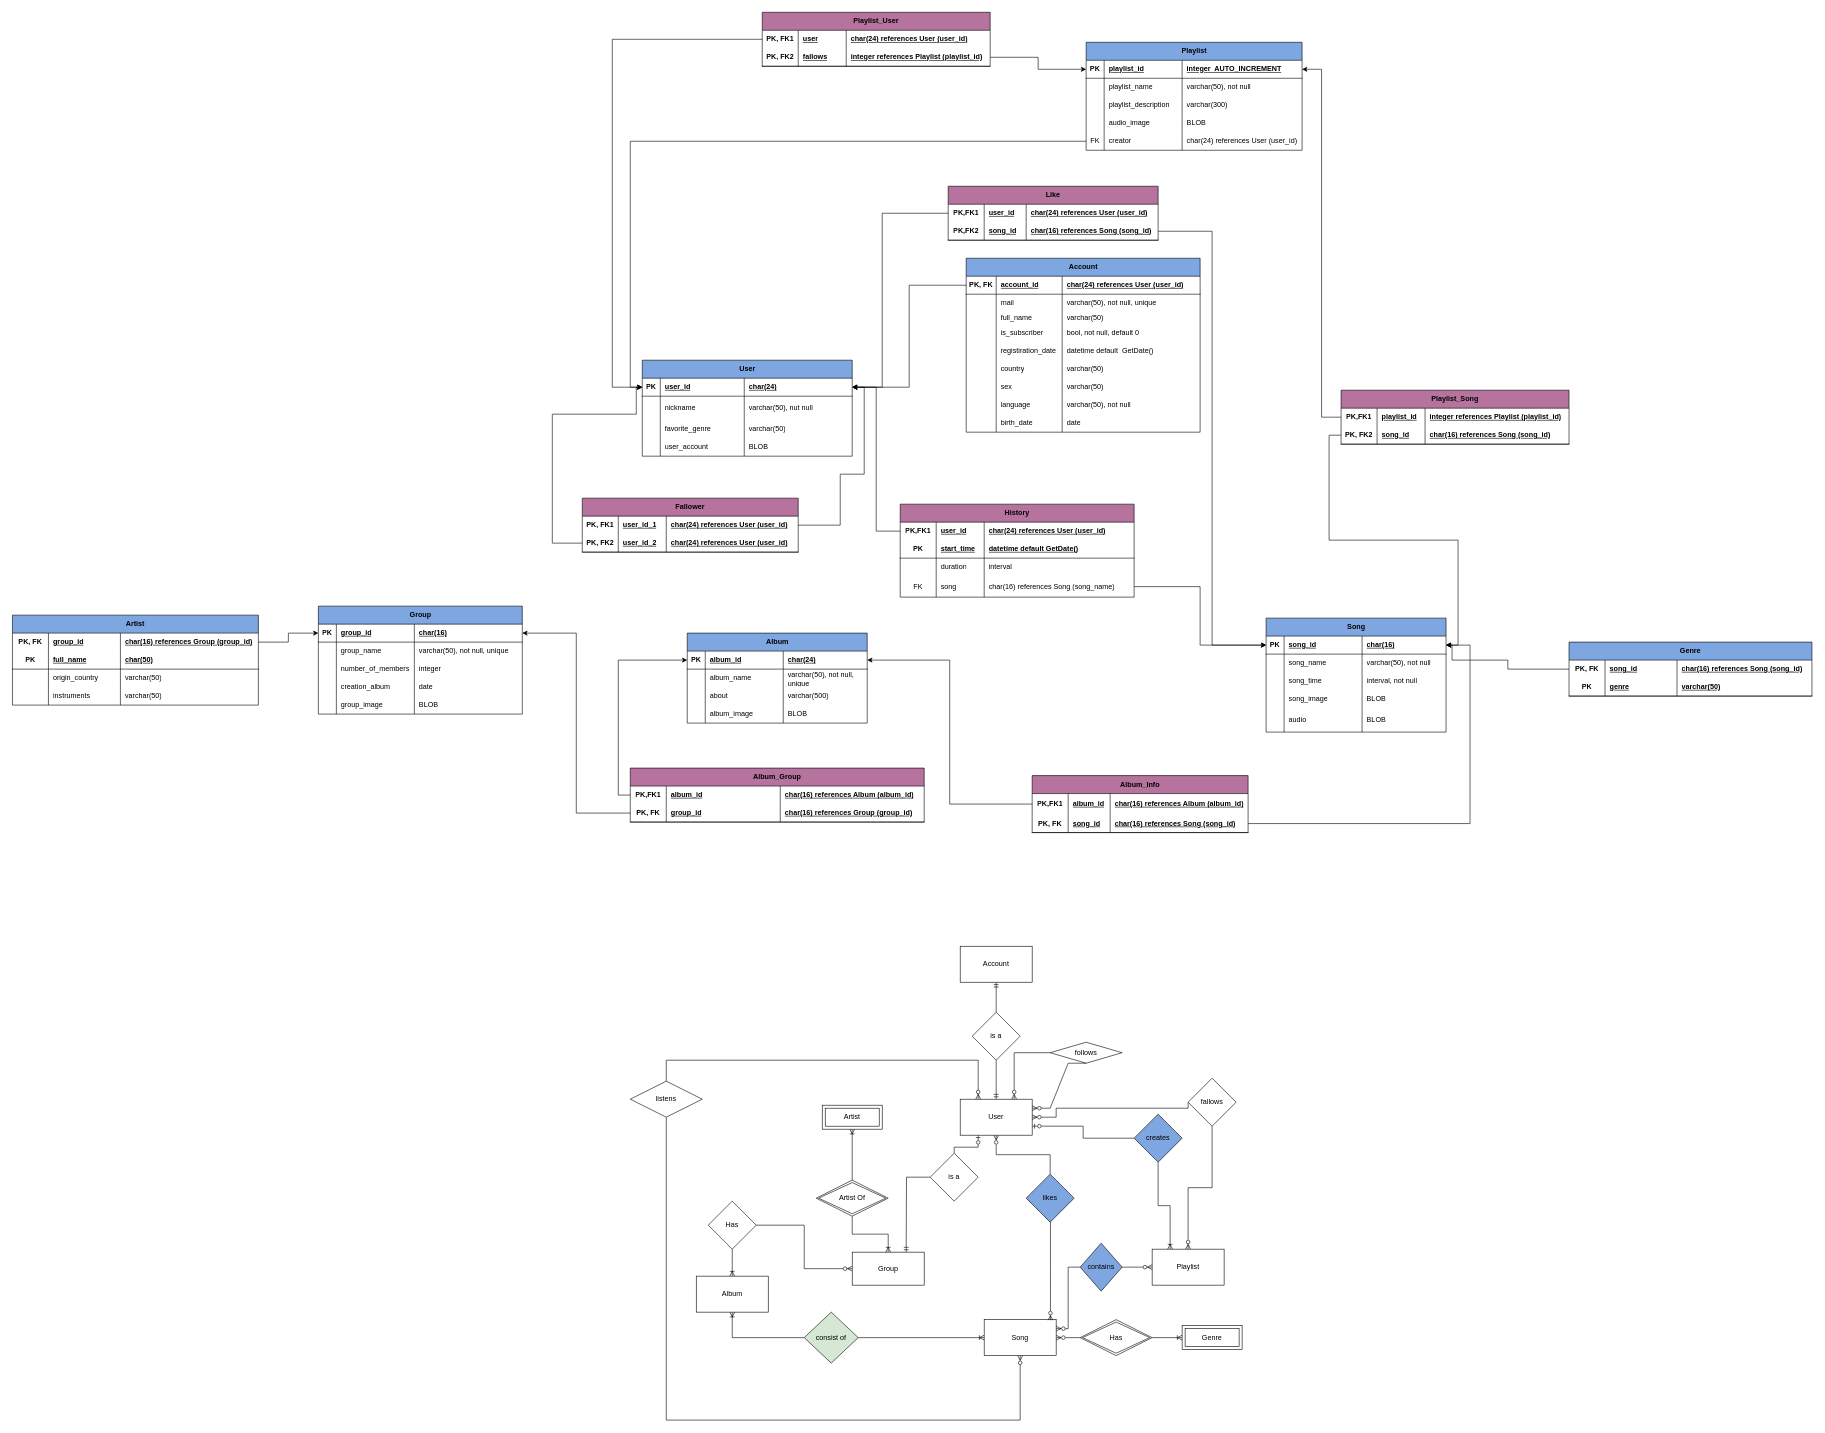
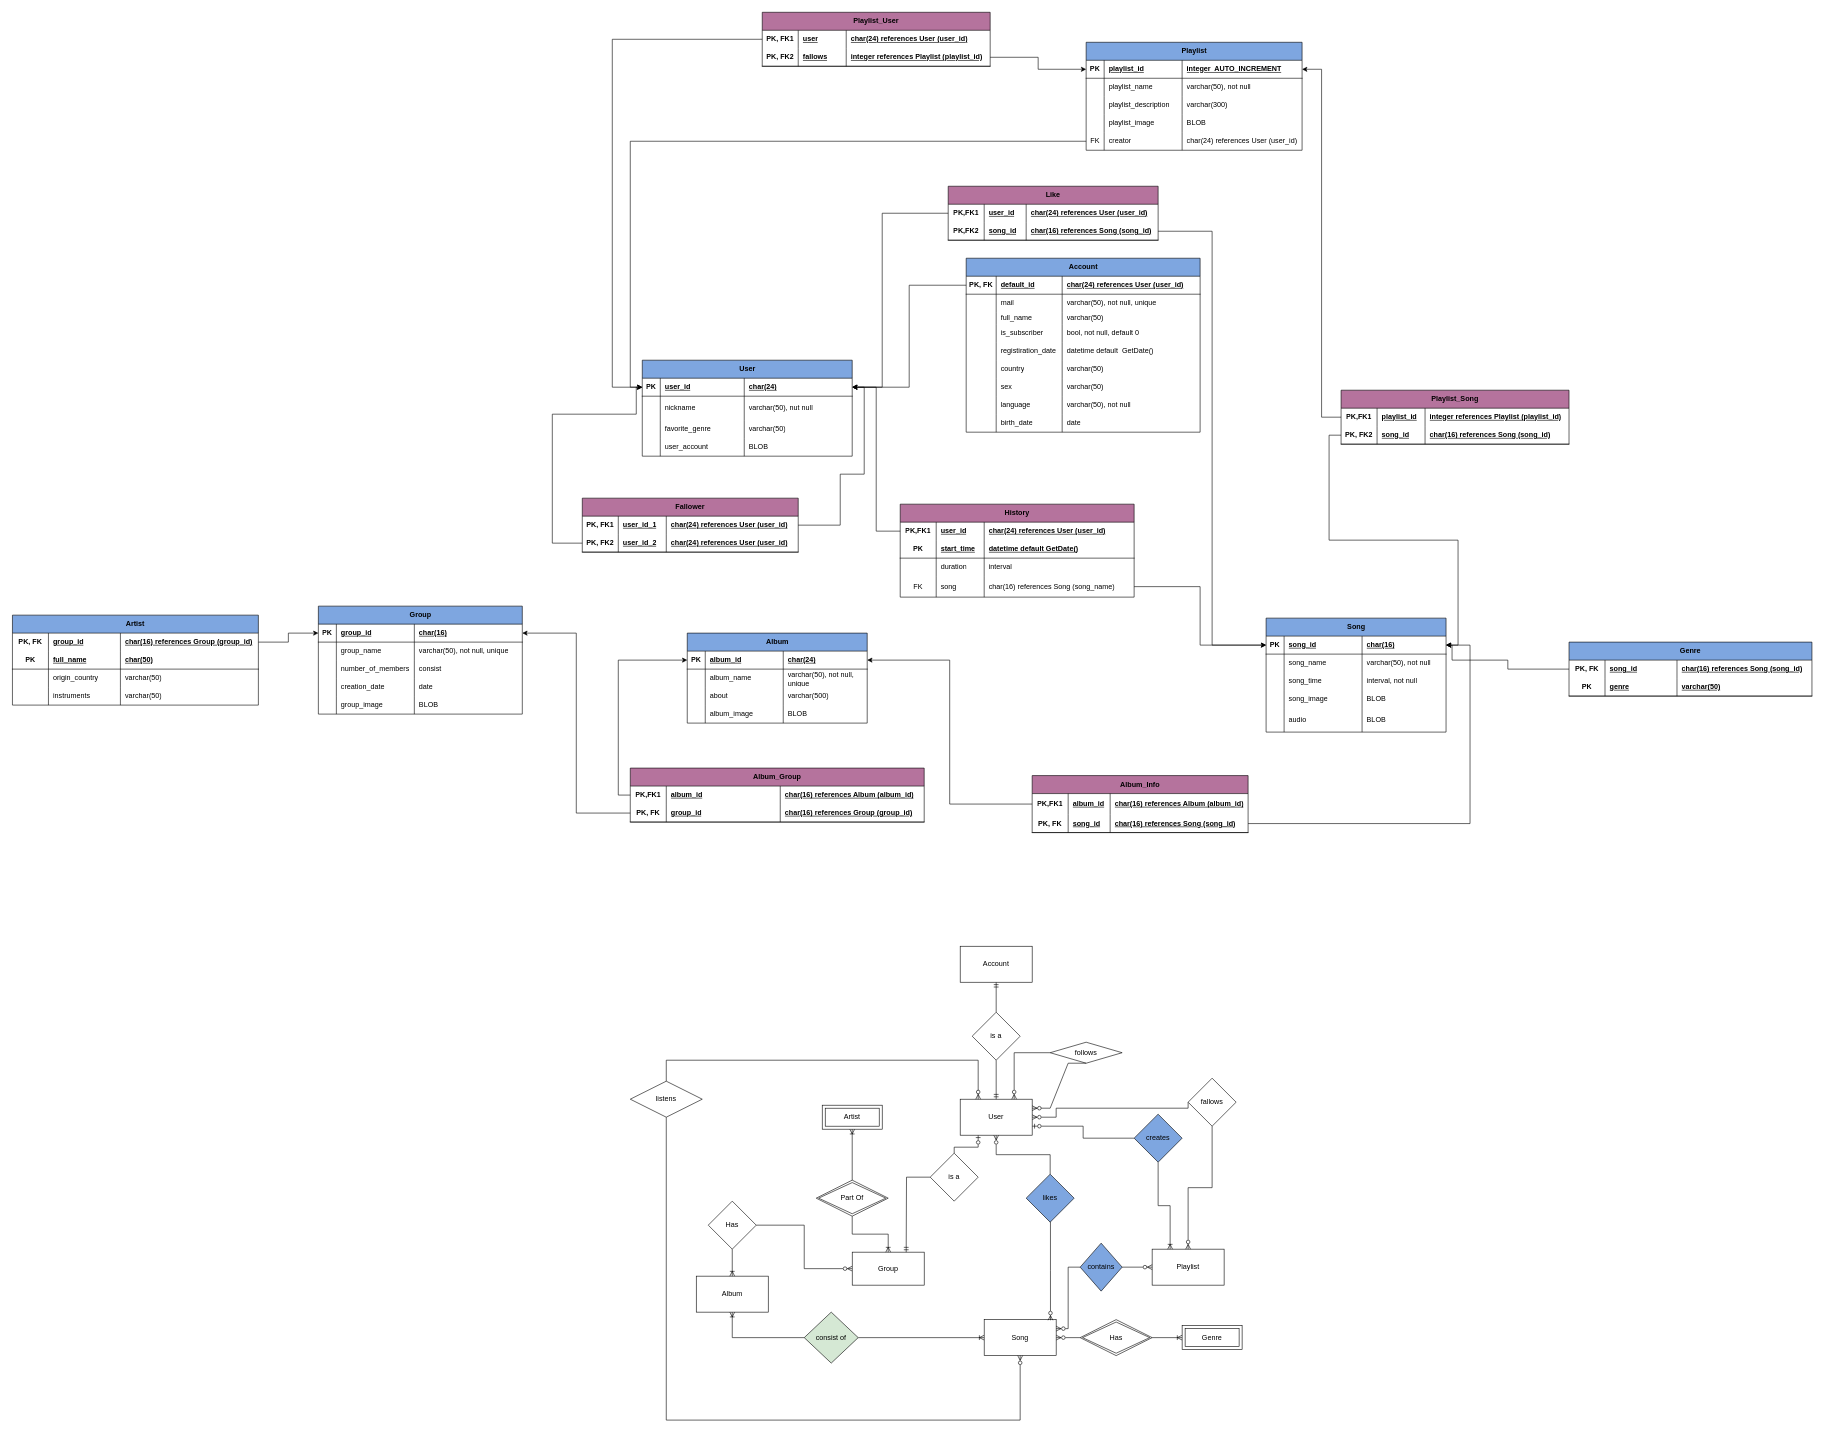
node "audio_image": label "audio_image" -> "playlist_image"
node "account_id": label "account_id" -> "default_id"
node "integer": label "integer" -> "consist"
node "creation_album": label "creation_album" -> "creation_date"
node "Artist Of": label "Artist Of" -> "Part Of"
